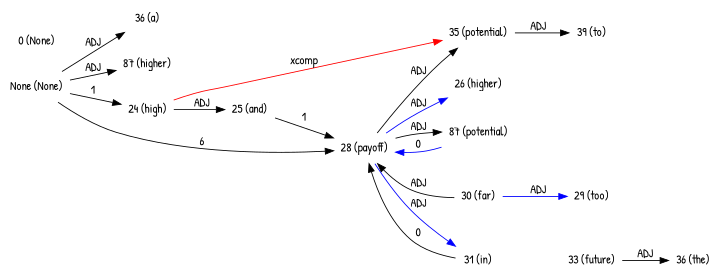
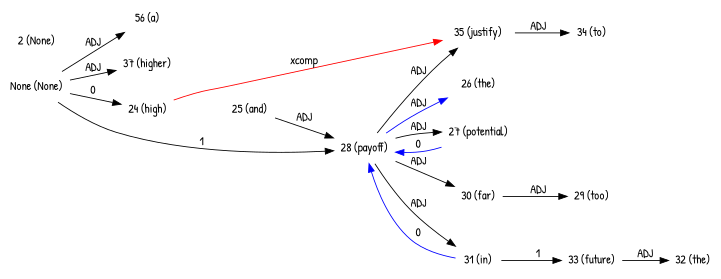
node "36 (a)": label "36 (a)" -> "56 (a)"
node "35 (potential)": label "35 (potential)" -> "35 (justify)"
node "39 (to)": label "39 (to)" -> "34 (to)"
node "0 (None)": label "0 (None)" -> "2 (None)"
node "87 (higher)": label "87 (higher)" -> "37 (higher)"
node "26 (higher)": label "26 (higher)" -> "26 (the)"
edge "None (None)" -> "24 (high)": label "1" -> "0"
edge "24 (high)" -> "25 (and)": removed, label "ADJ"
edge "25 (and)" -> "28 (payoff)": label "1" -> "ADJ"
node "87 (potential)": label "87 (potential)" -> "27 (potential)"
edge "None (None)" -> "28 (payoff)": label "6" -> "1"
edge "30 (far)" -> "28 (payoff)": reversed
edge "30 (far)" -> "29 (too)": color blue -> black
edge "28 (payoff)" -> "31 (in)": color blue -> black
edge "31 (in)" -> "28 (payoff)": color black -> blue
edge "31 (in)" -> "33 (future)": added, label "1"
node "36 (the)": label "36 (the)" -> "32 (the)"
